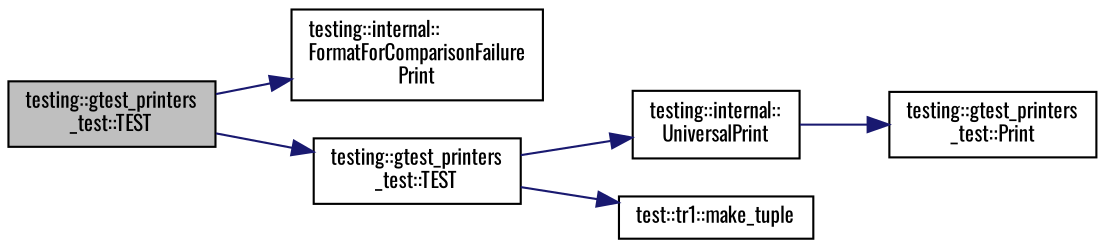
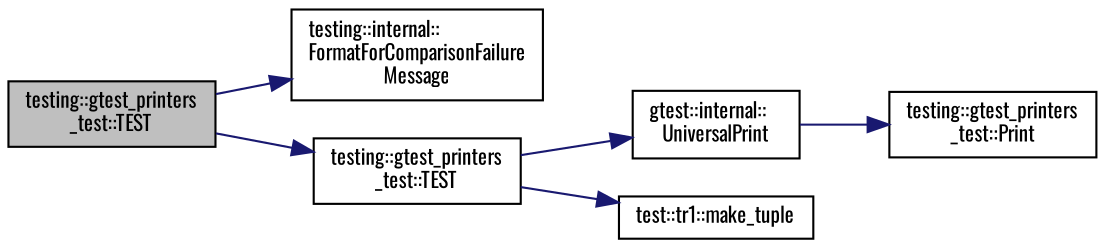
node "testing::internal:: FormatForComparisonFailure Print": label "testing::internal:: FormatForComparisonFailure Print" -> "testing::internal:: FormatForComparisonFailure Message"
node "testing::internal:: UniversalPrint": label "testing::internal:: UniversalPrint" -> "gtest::internal:: UniversalPrint"
